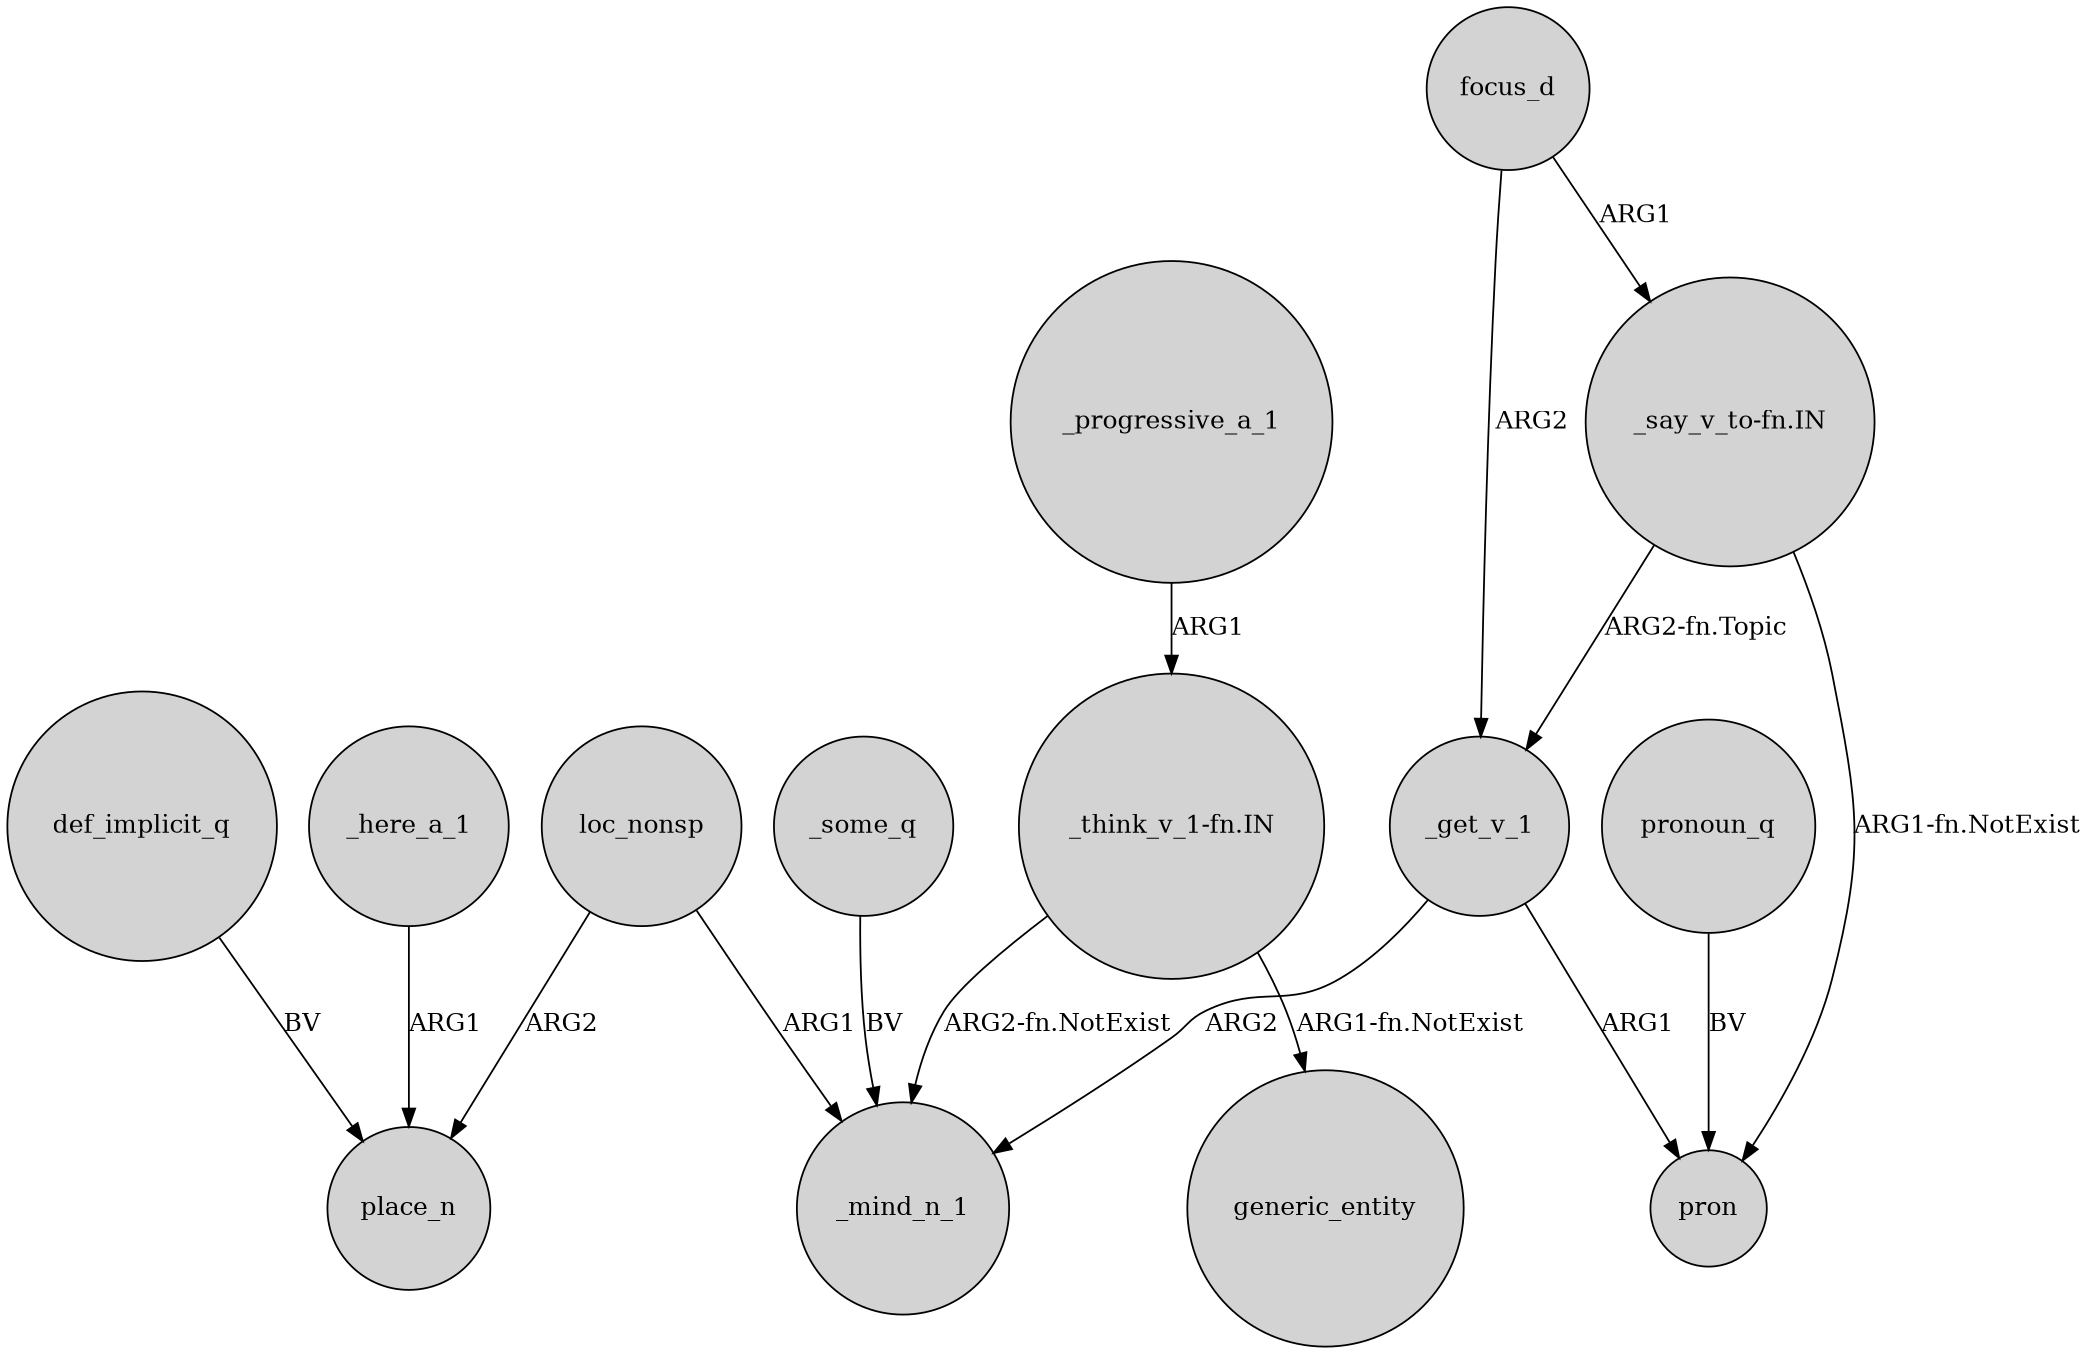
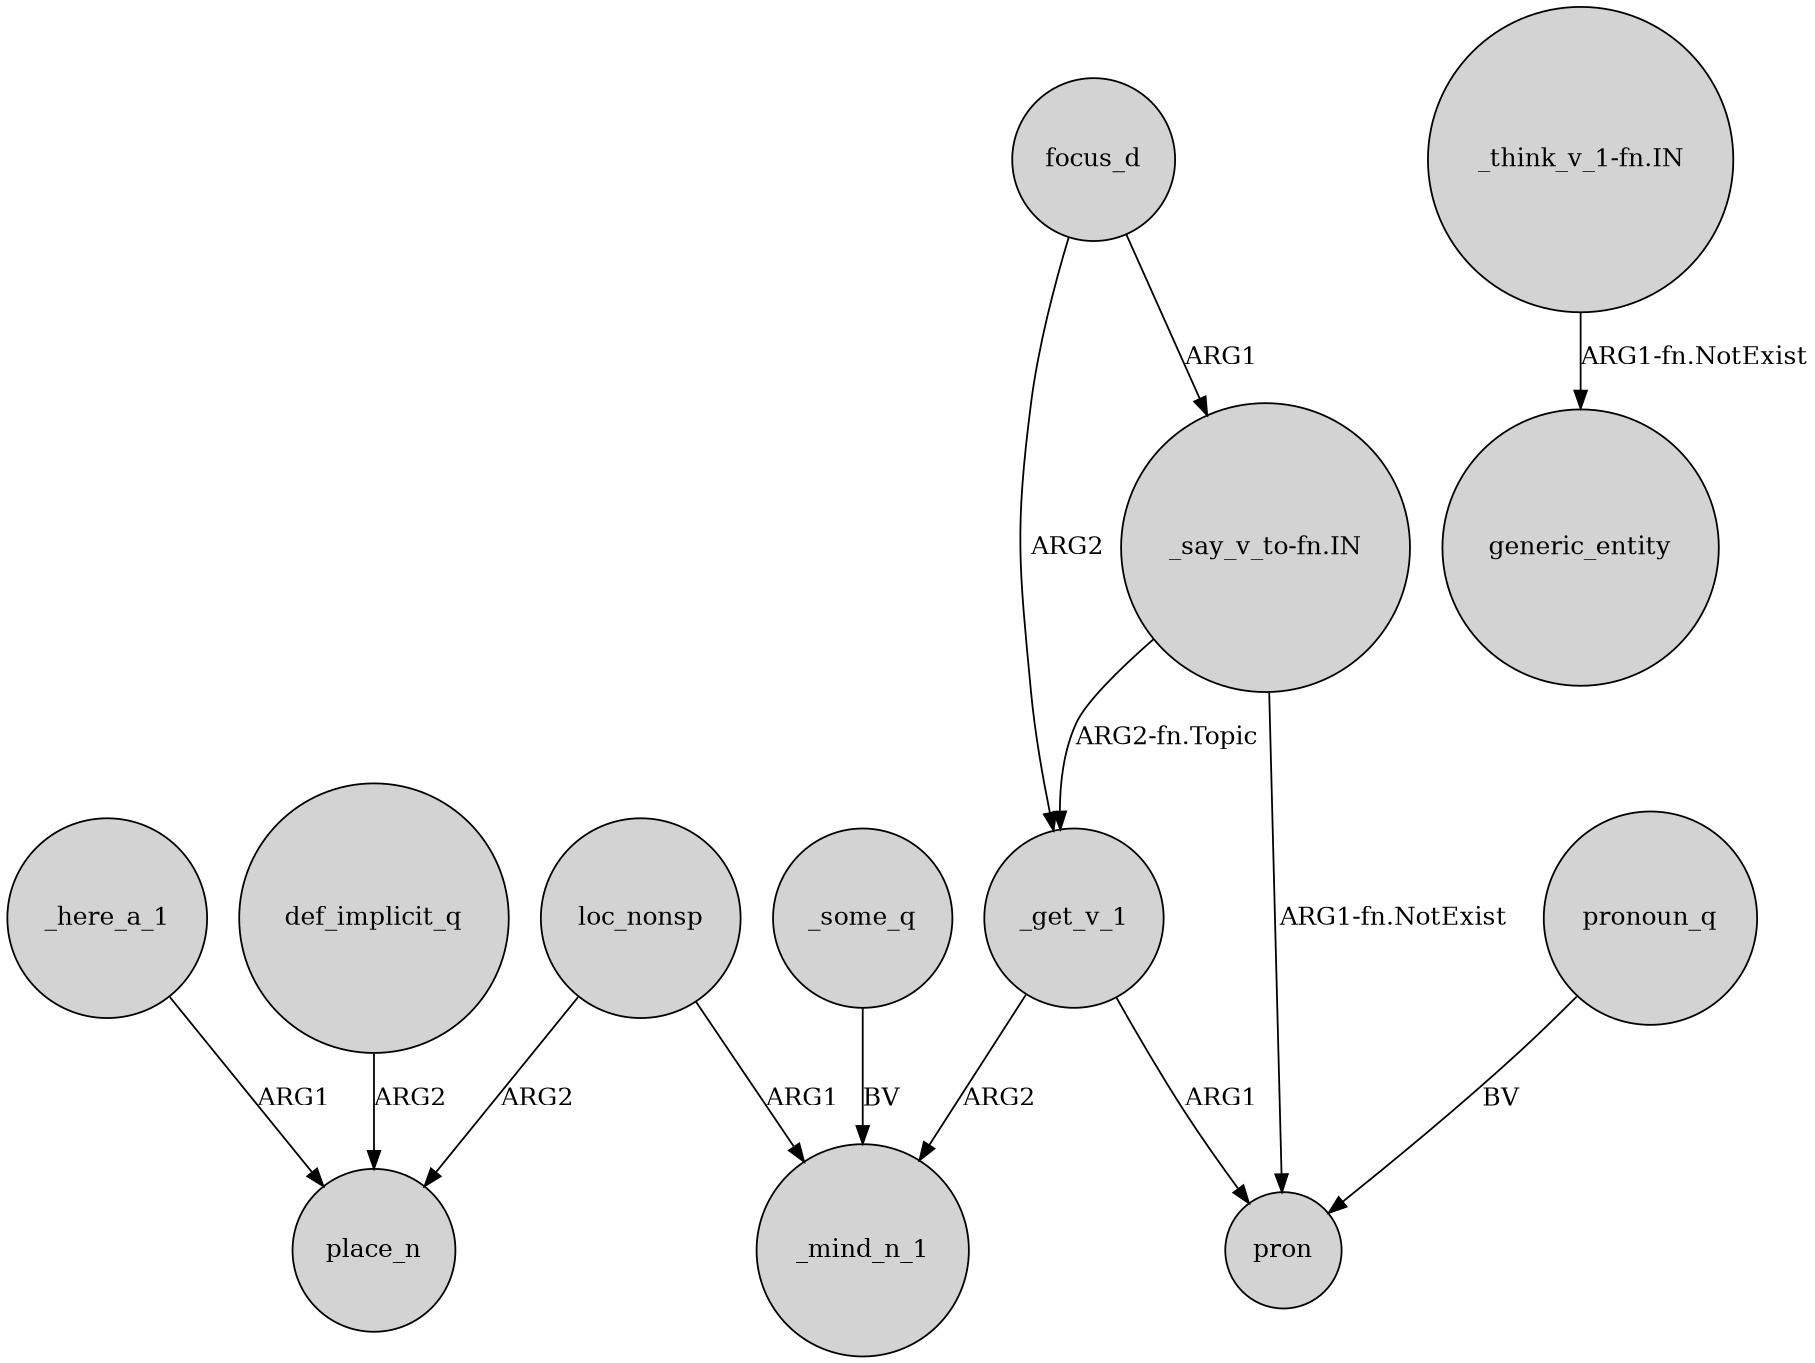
node "_progressive_a_1": removed
edge "_think_v_1-fn.IN" -> "_mind_n_1": removed, label "ARG2-fn.NotExist"
edge "def_implicit_q" -> "place_n": label "BV" -> "ARG2"
